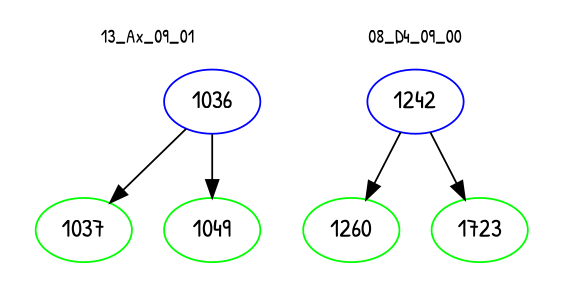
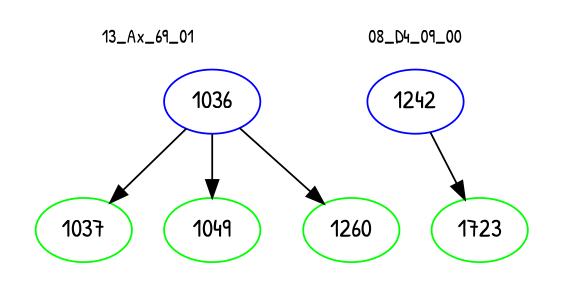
cluster "13_Ax_09_01": label "13_Ax_09_01" -> "13_Ax_69_01"
edge "1242" -> "1260": now "1036" -> "1260"
